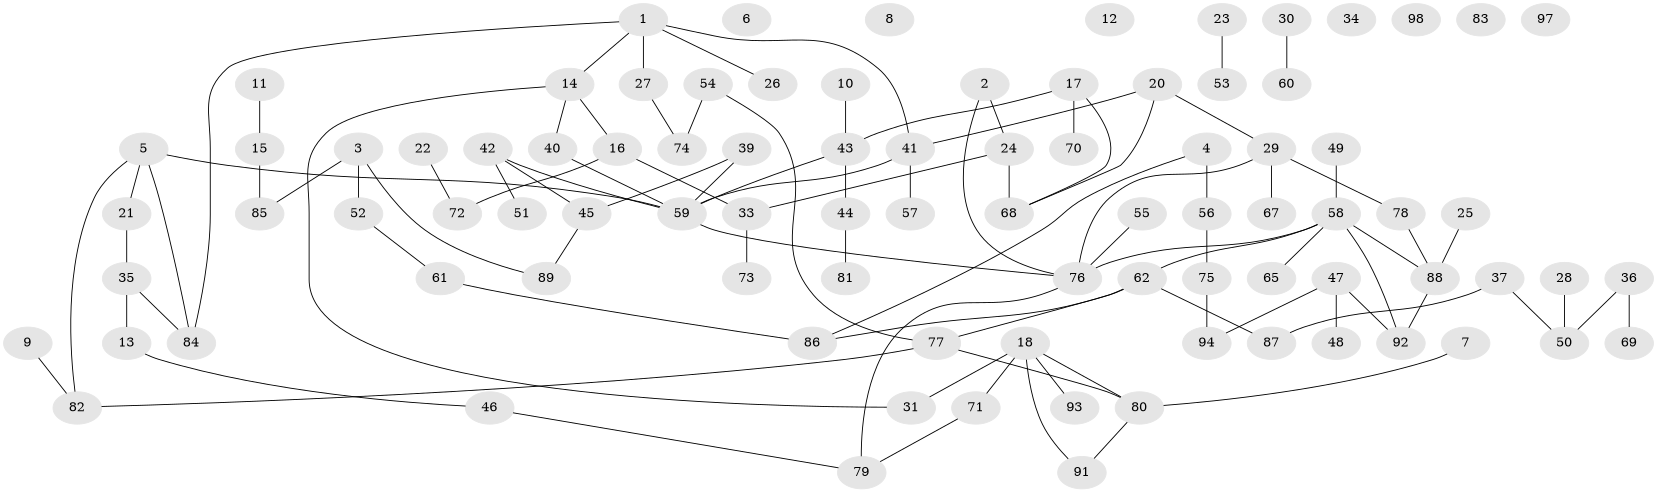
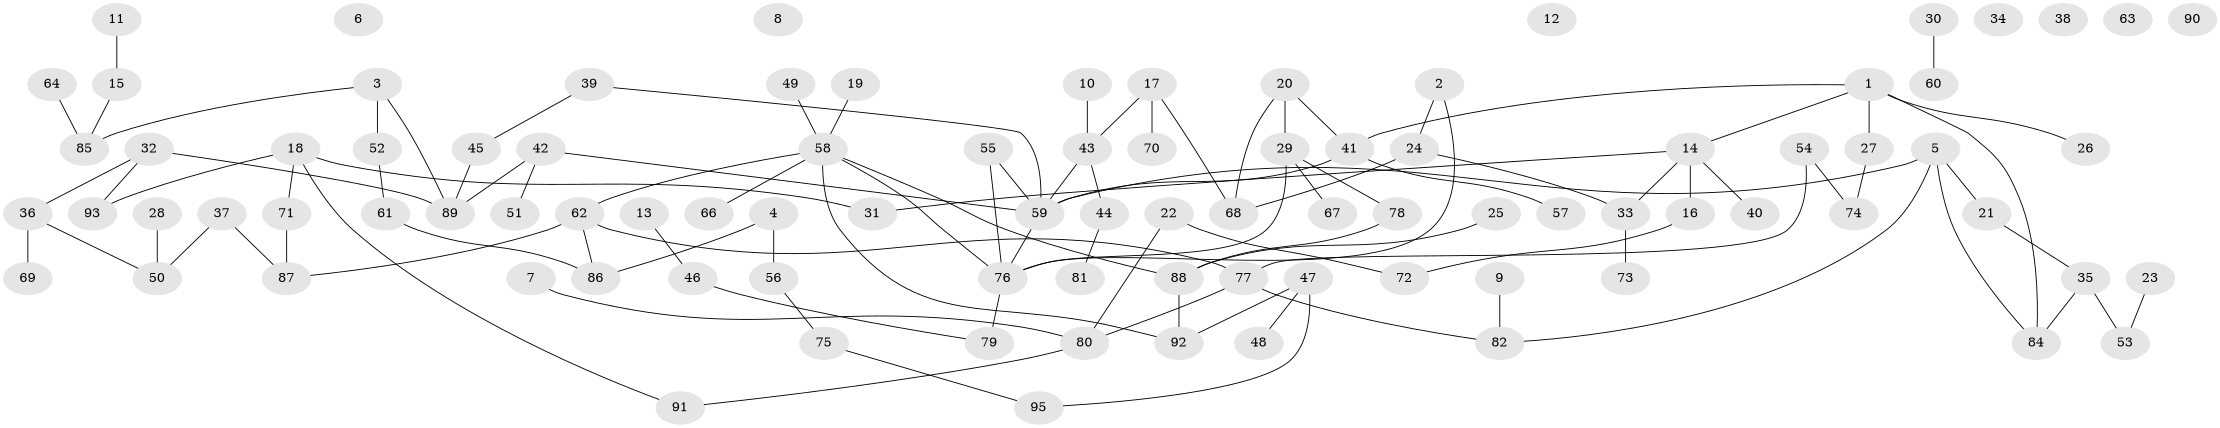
node "98": label "98" -> "38"
node "83": label "83" -> "63"
node "97": label "97" -> "90"
node "64": added
node "19": added
node "32": added
edge "42" -- "45": now "42" -- "89"
edge "40" -- "59": now "55" -- "59"
edge "16" -- "33": now "14" -- "33"
node "65": label "65" -> "66"
edge "35" -- "13": now "35" -- "53"
node "94": label "94" -> "95"
edge "18" -- "80": now "22" -- "80"
edge "71" -- "79": now "71" -- "87"
